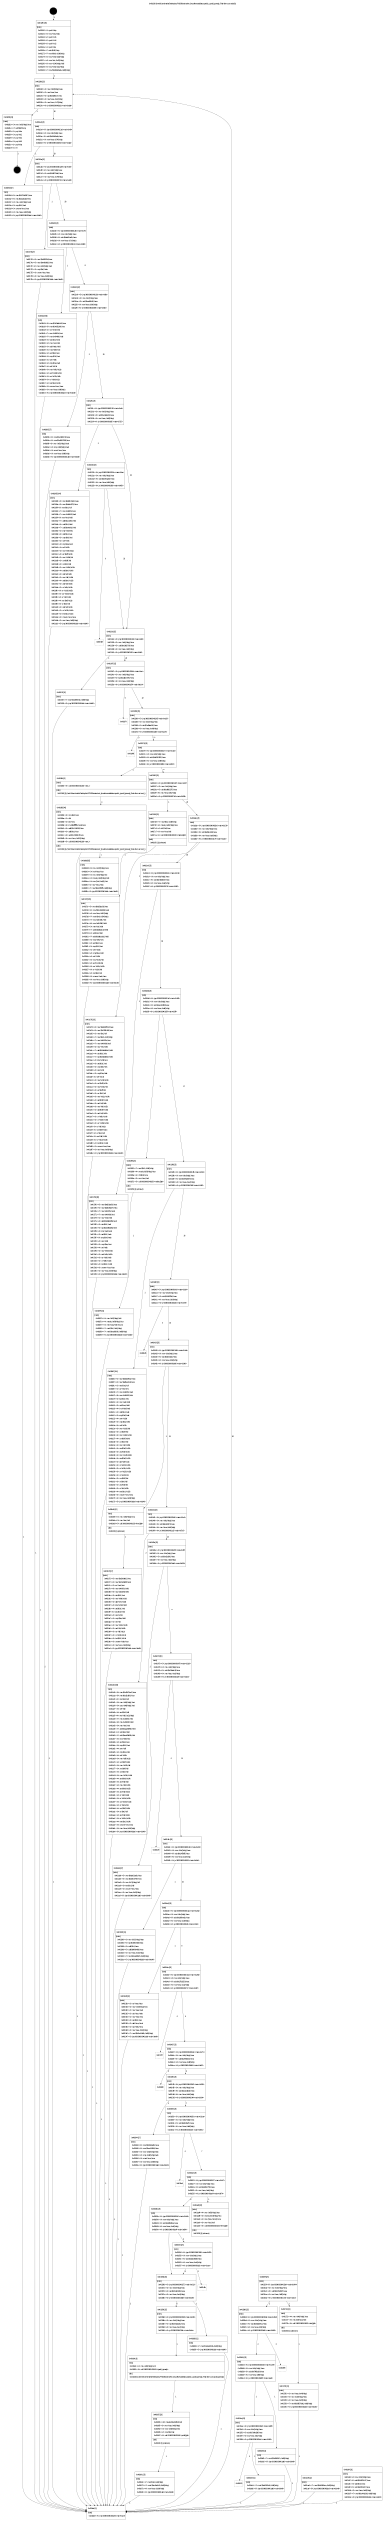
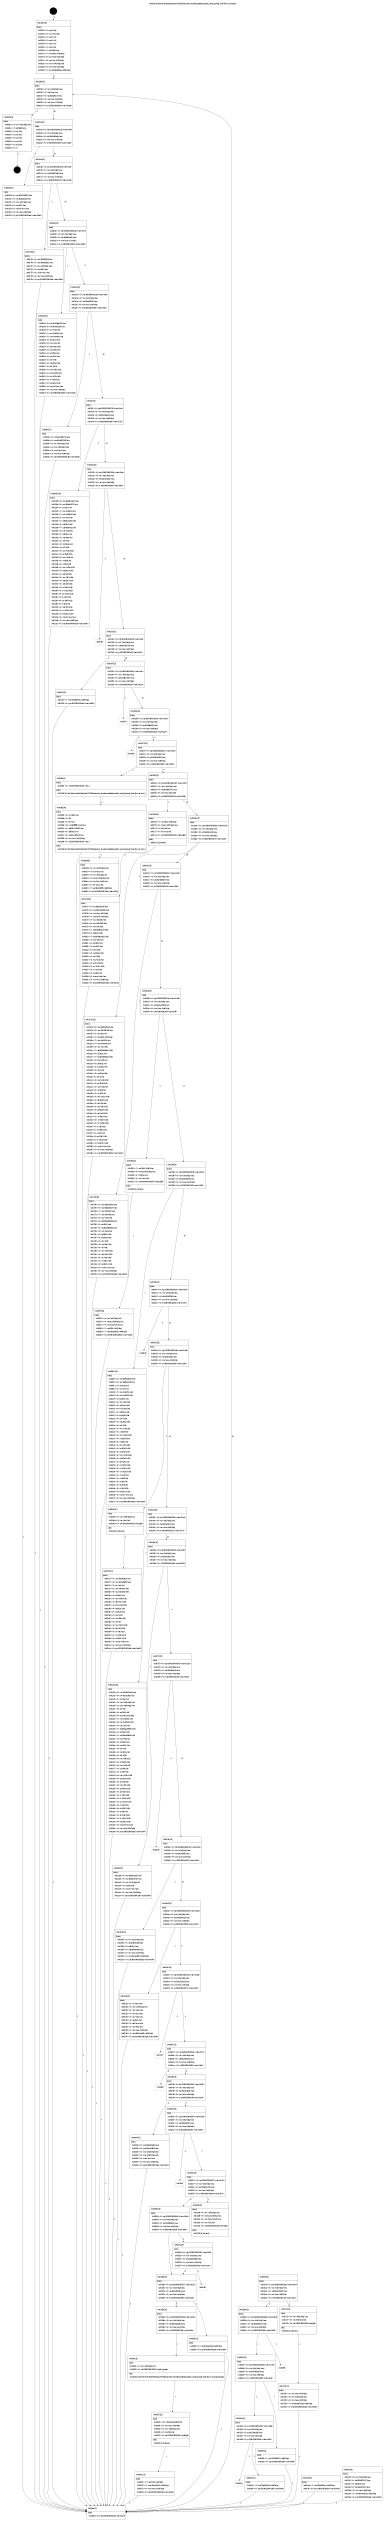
edge "0x4012fc [25]" -> "0x40132e [25]": now "0x4012fc [25]" -> "0x401315 [25]"
